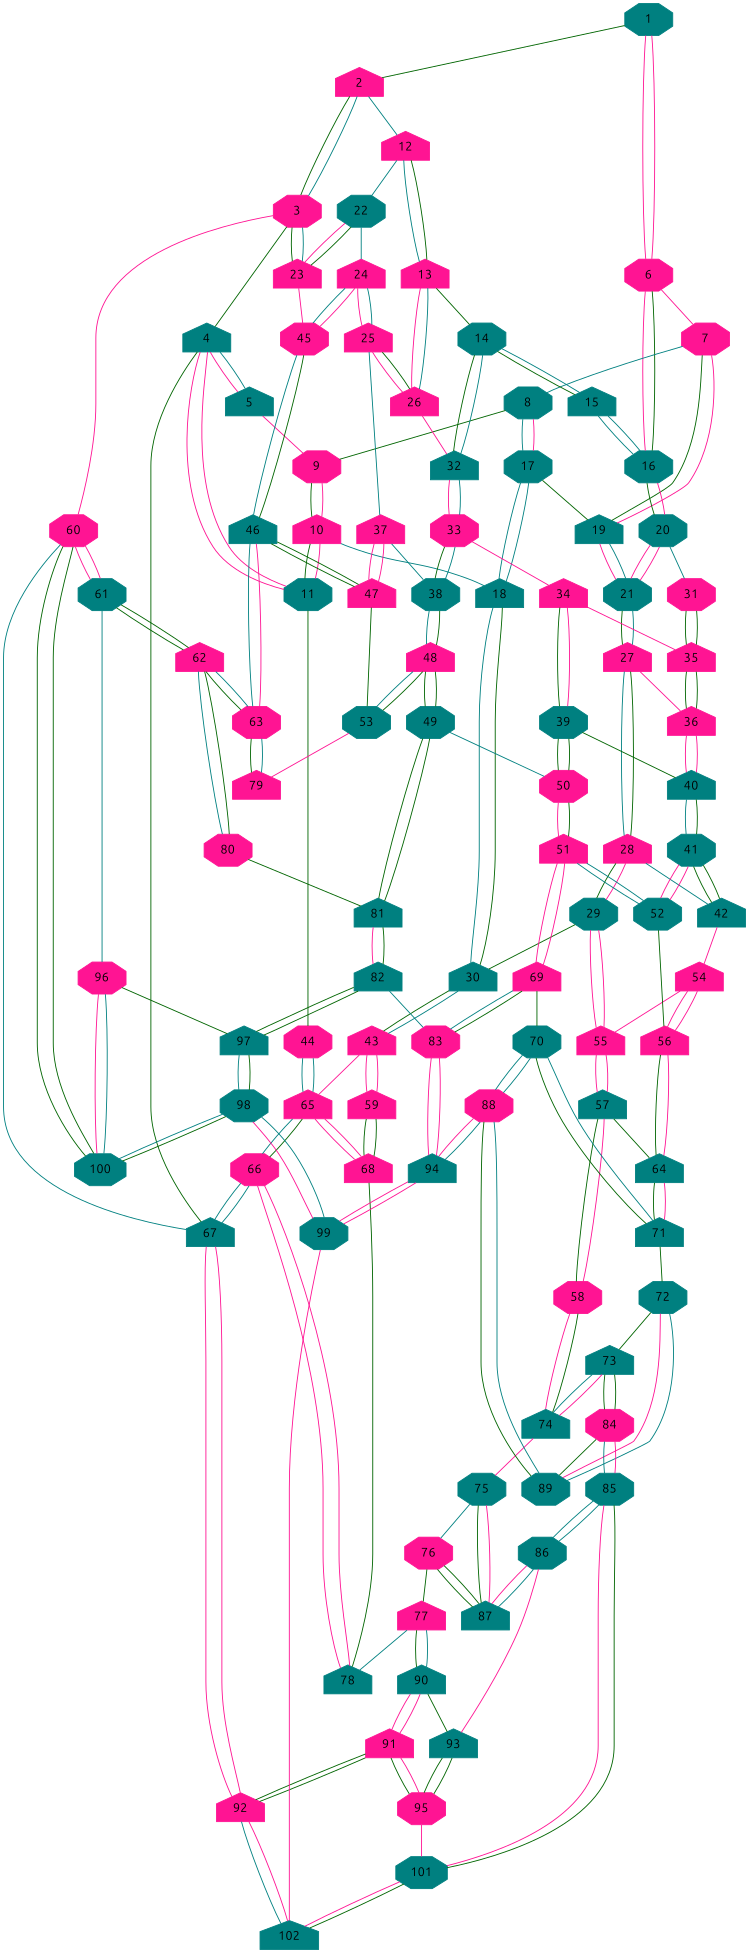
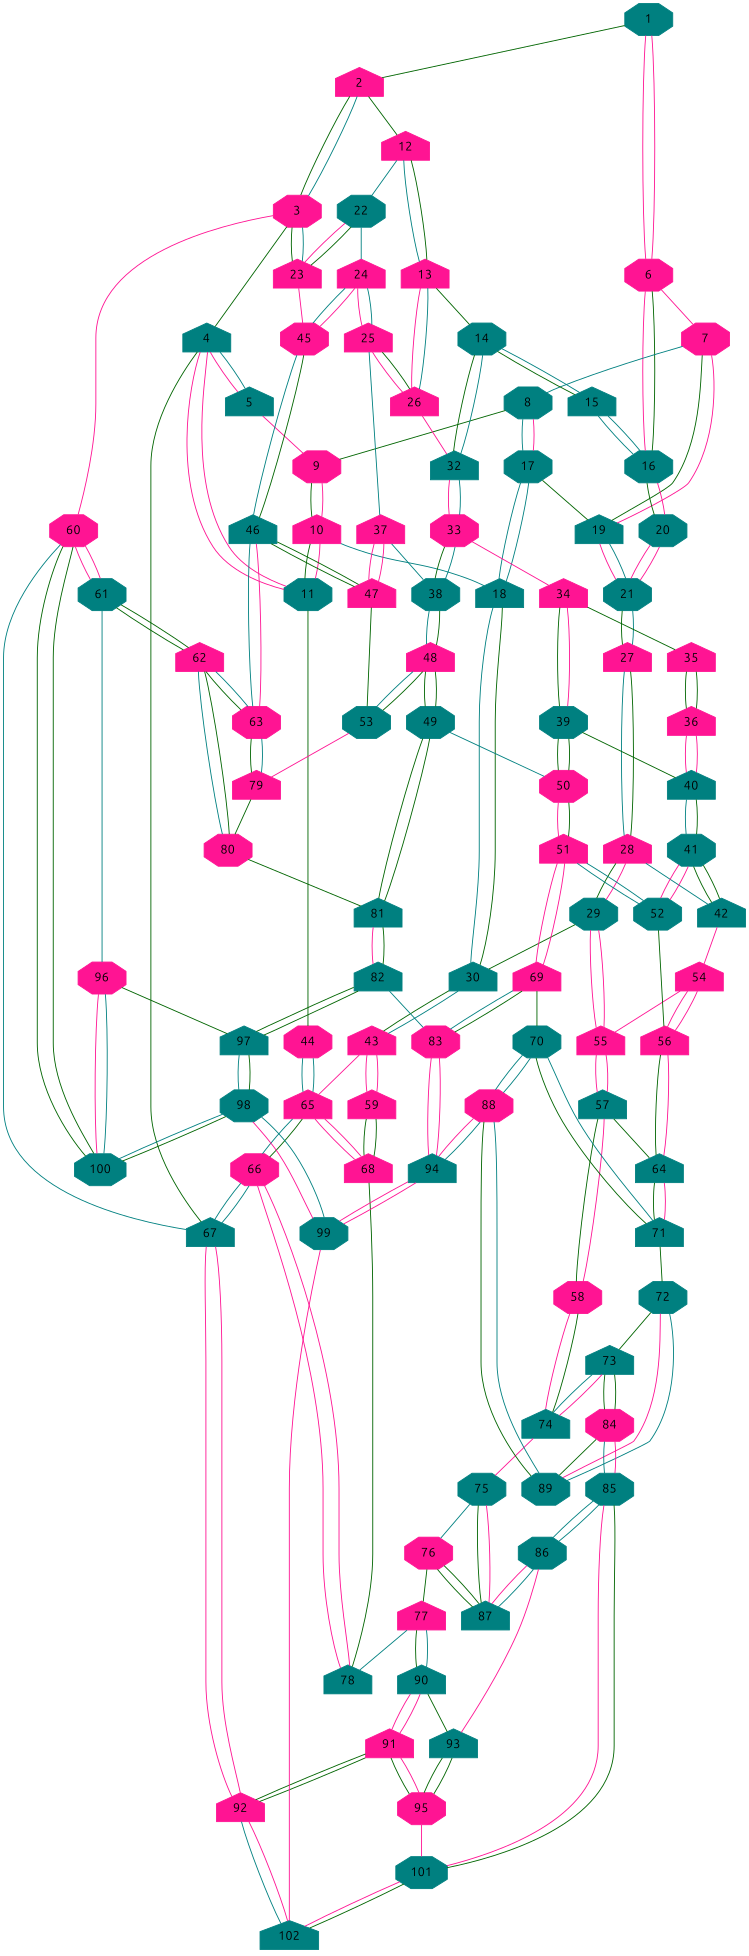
edge "2" -- "12": color teal -> darkgreen
node "31": removed
edge "34" -- "35": color deeppink -> darkgreen
edge "27" -- "36": removed
edge "79" -- "80": added
